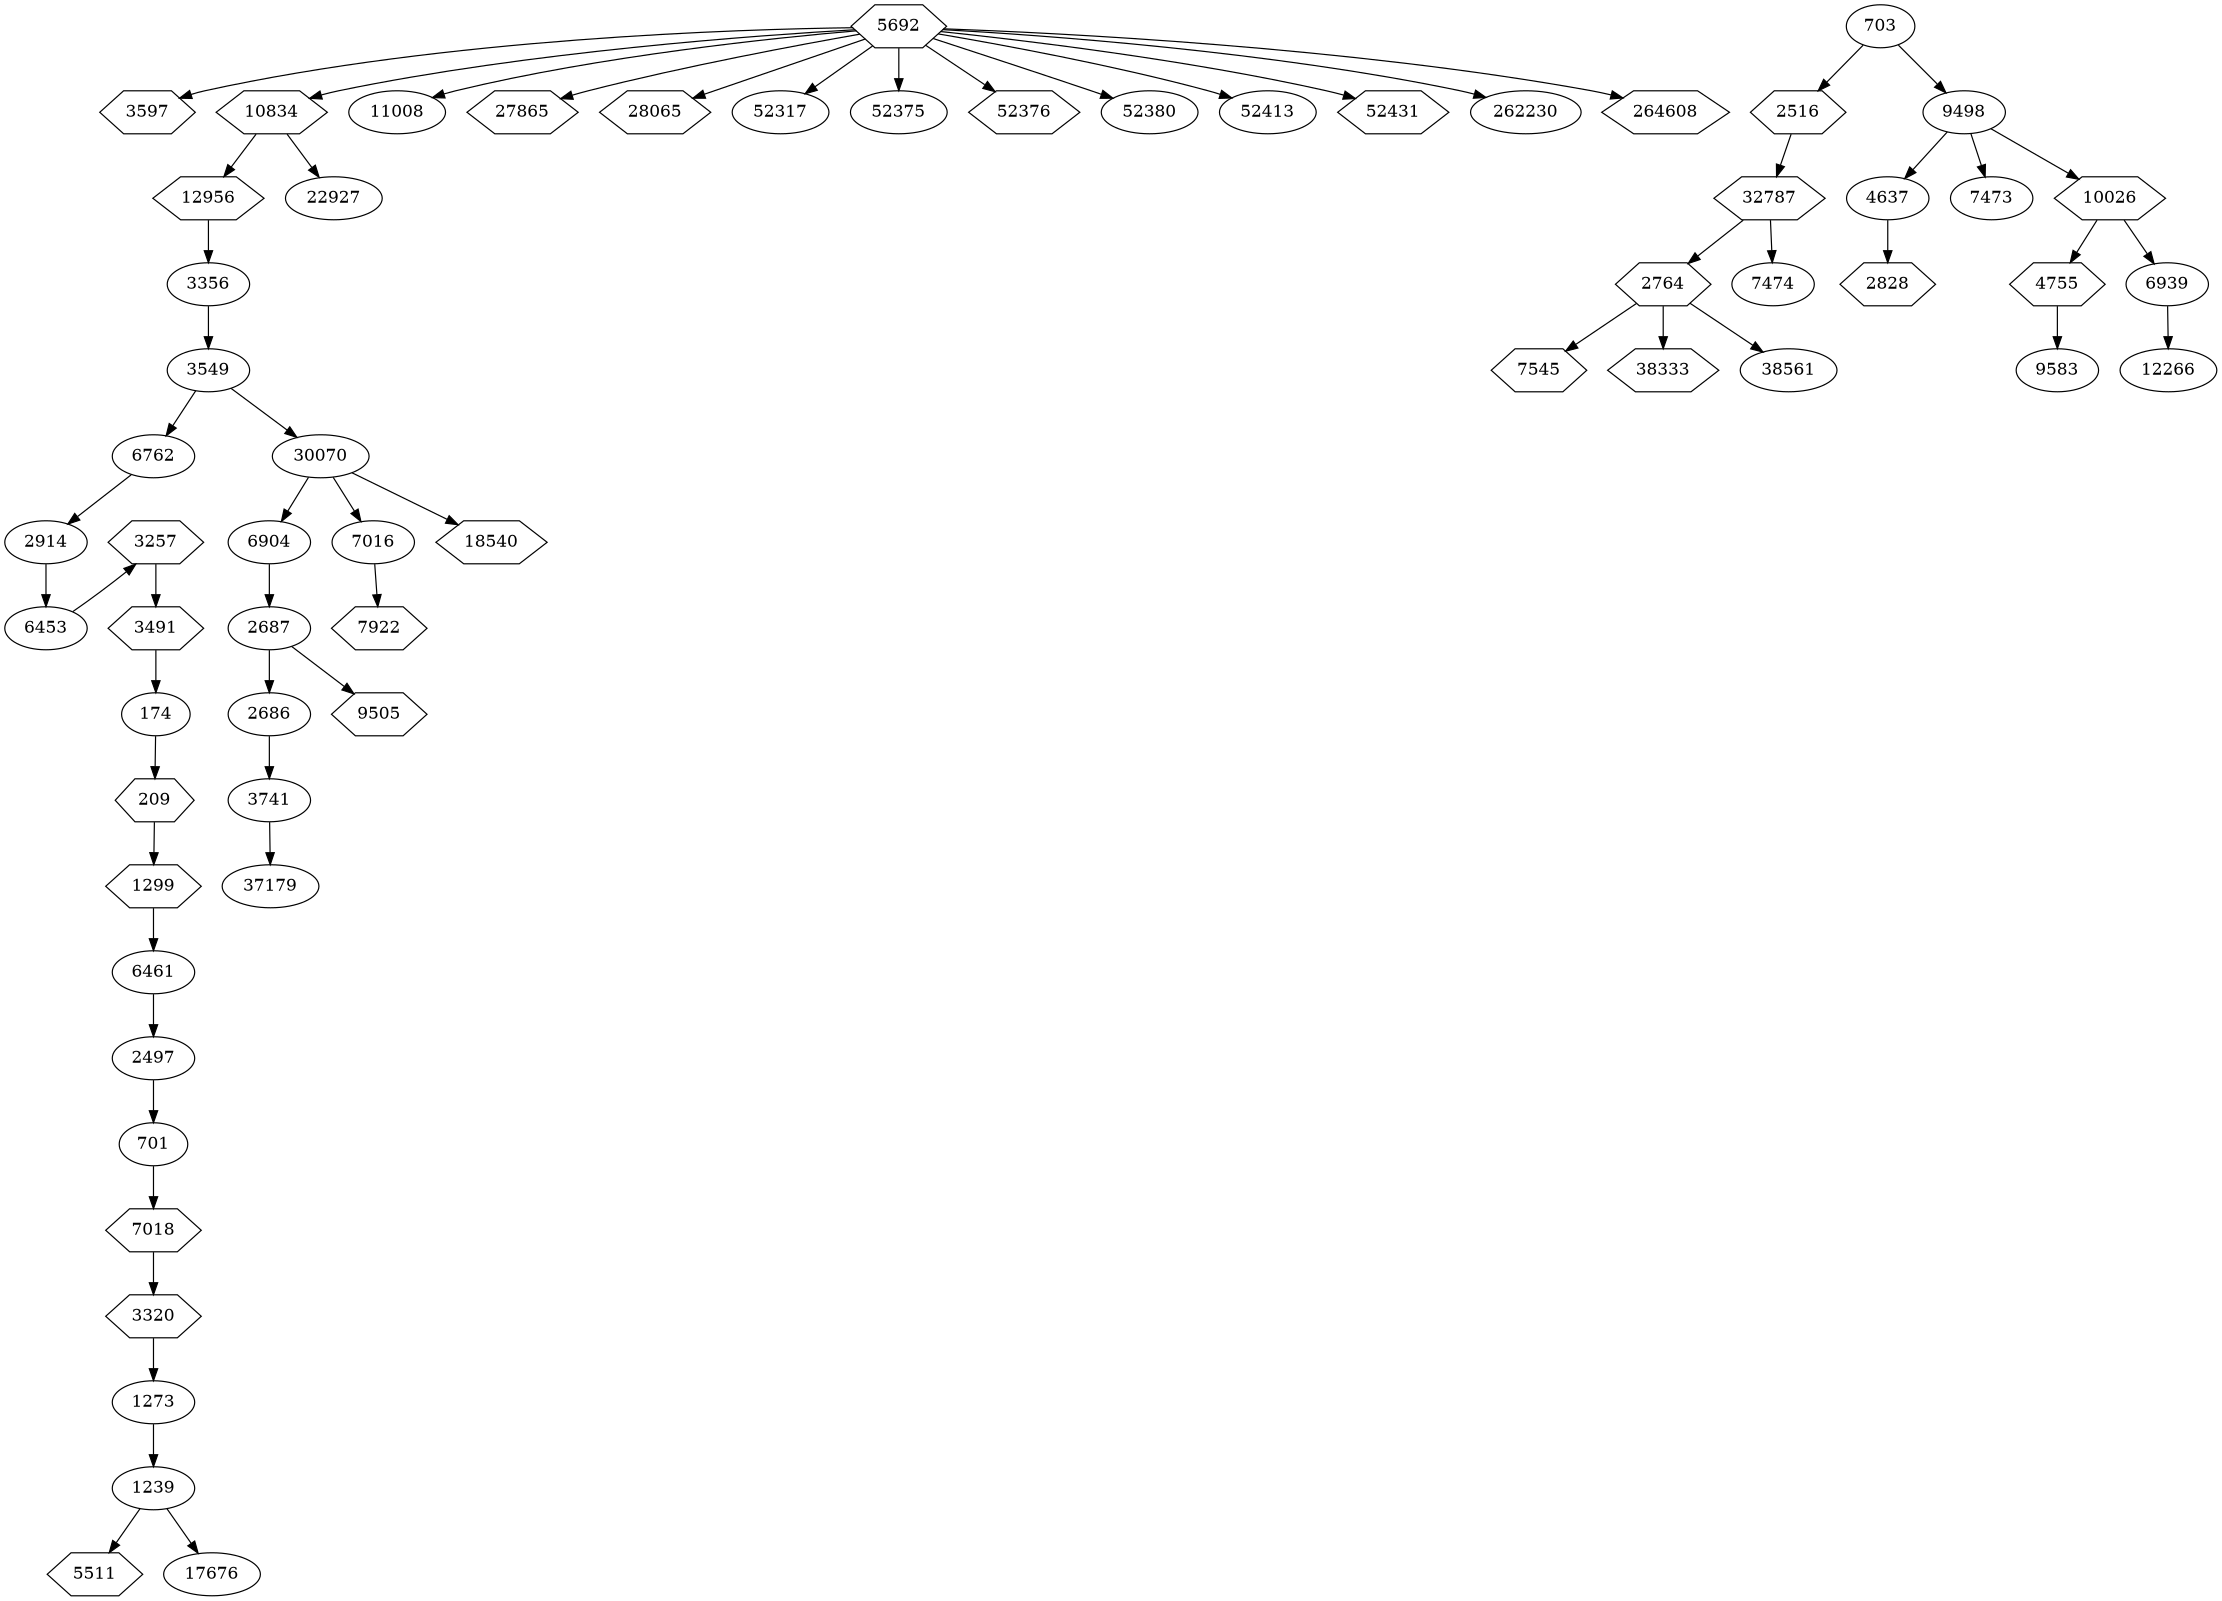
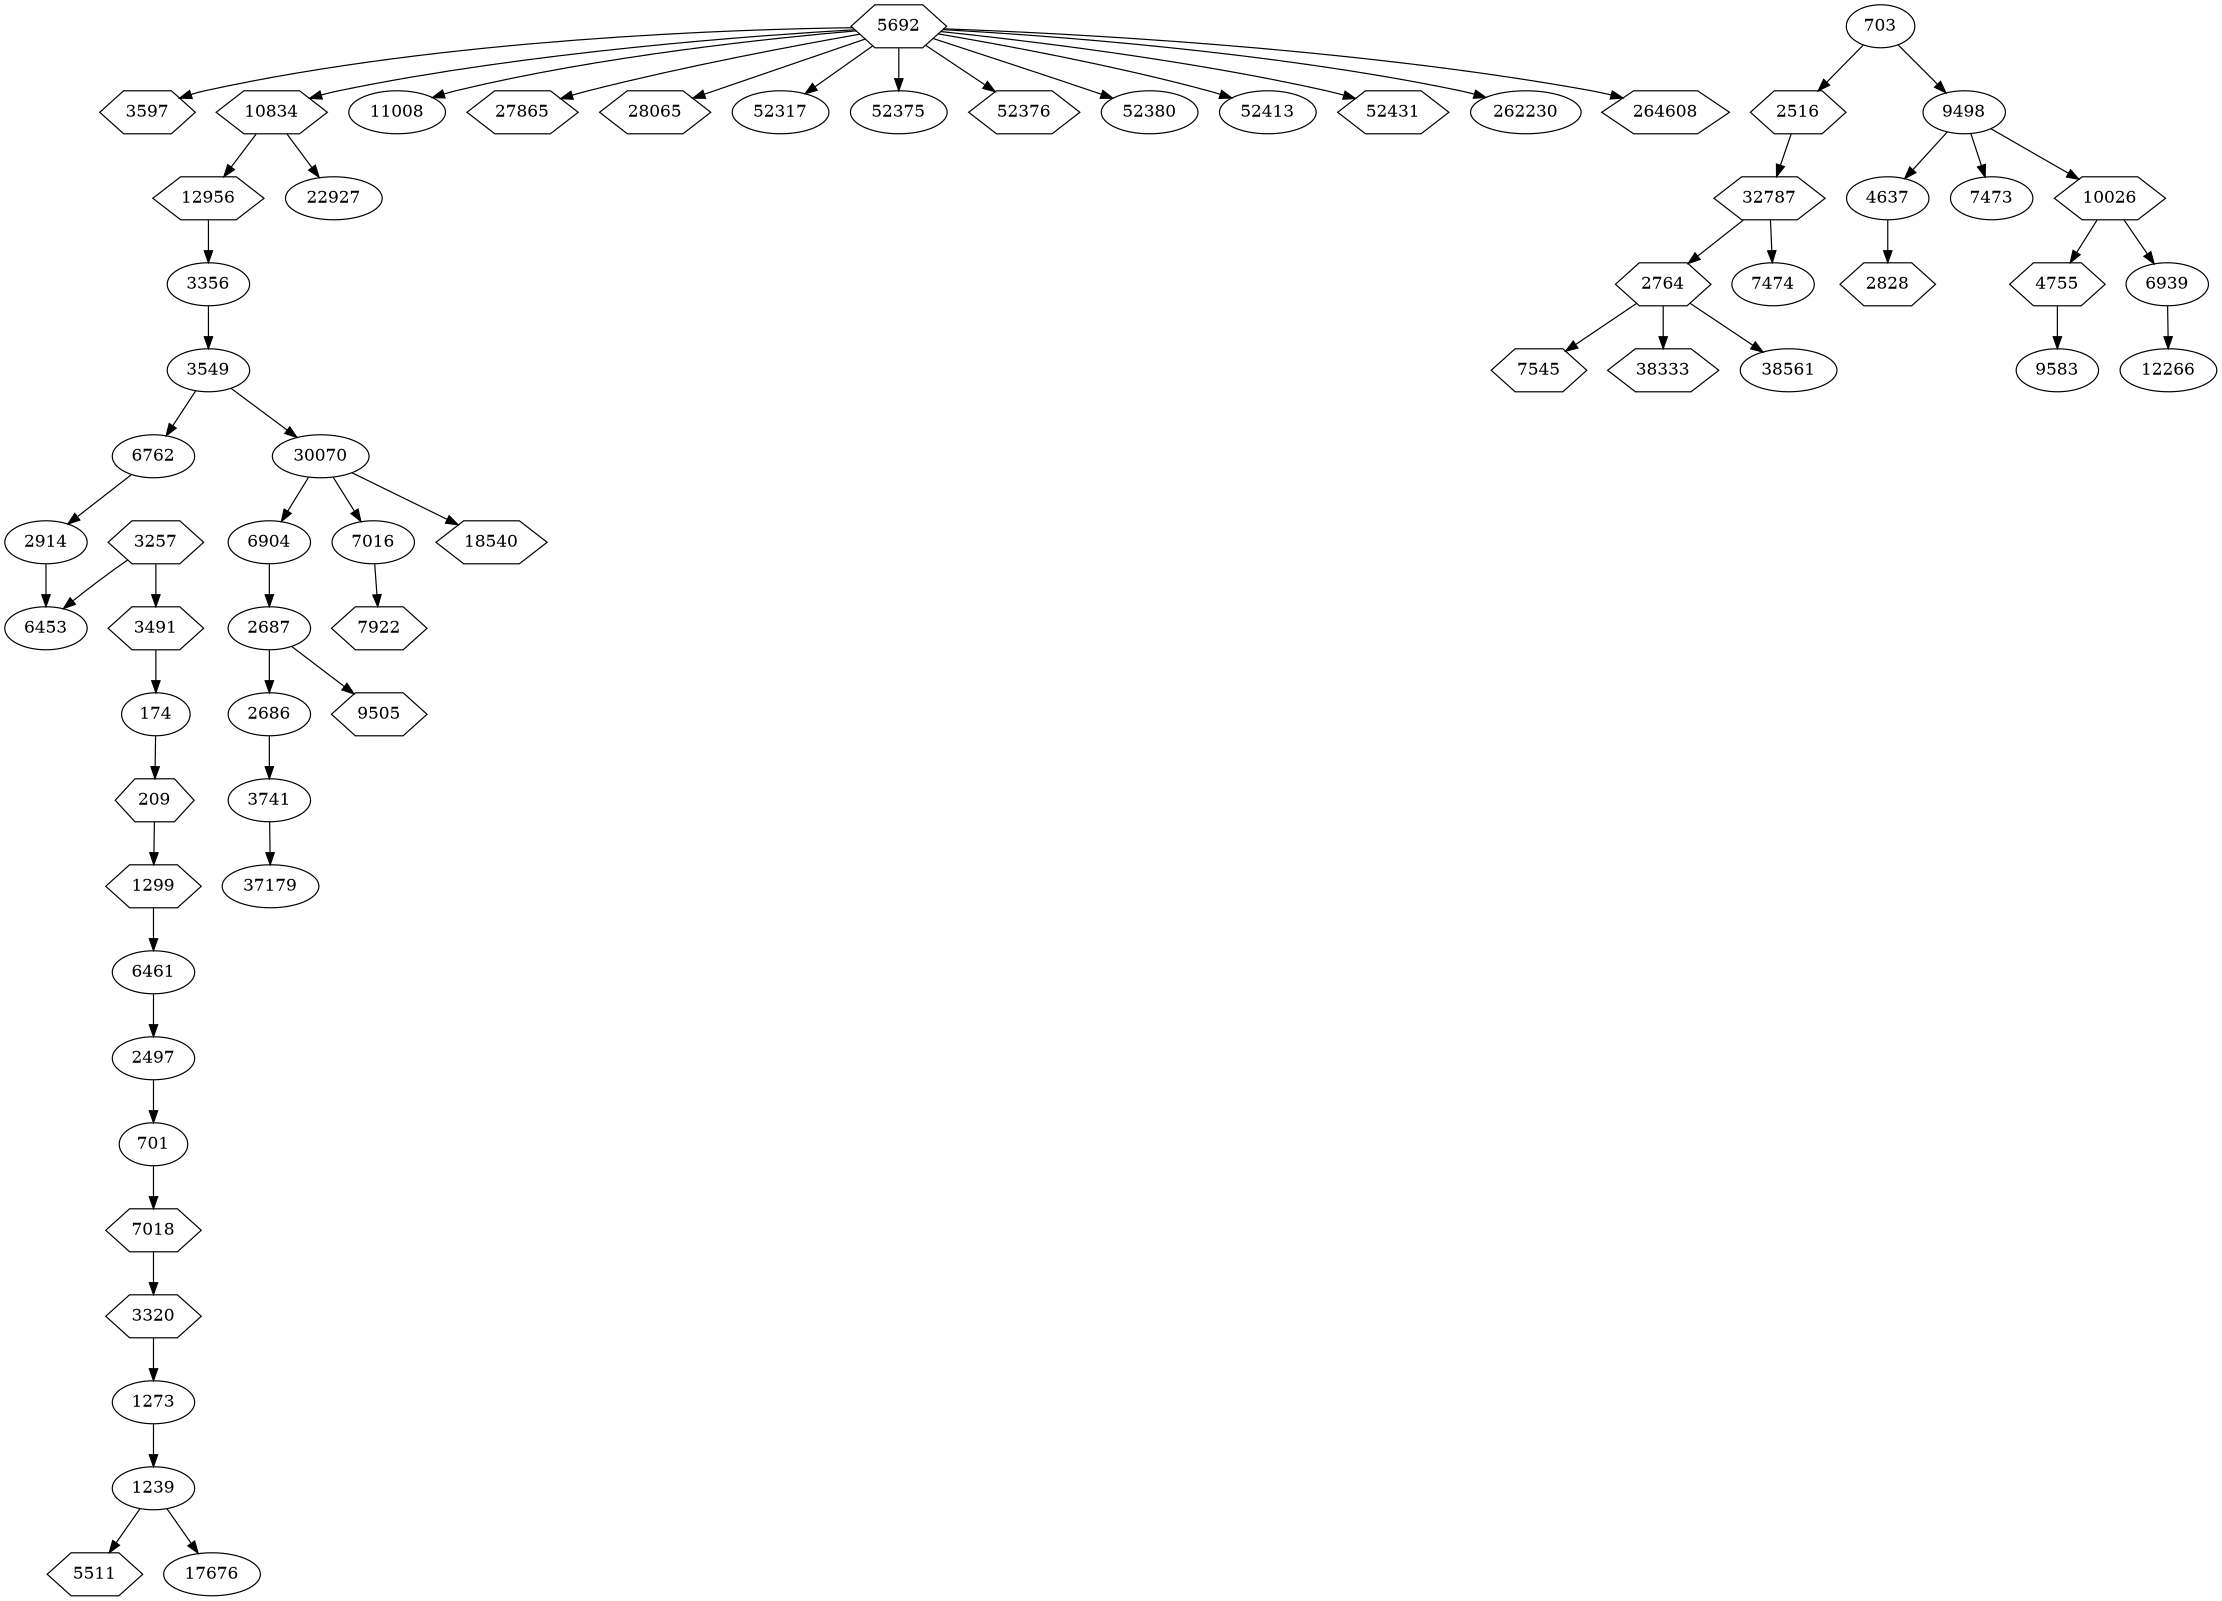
edge "6453" -> "3257": reversed
